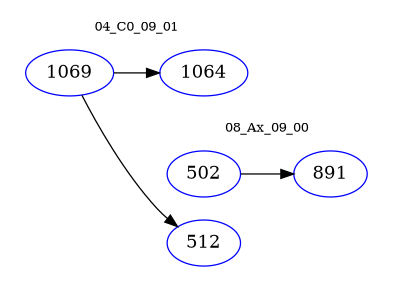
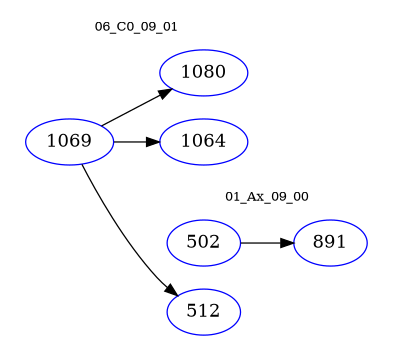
cluster "04_C0_09_01": label "04_C0_09_01" -> "06_C0_09_01"
node "1080": added
cluster "08_Ax_09_00": label "08_Ax_09_00" -> "01_Ax_09_00"
